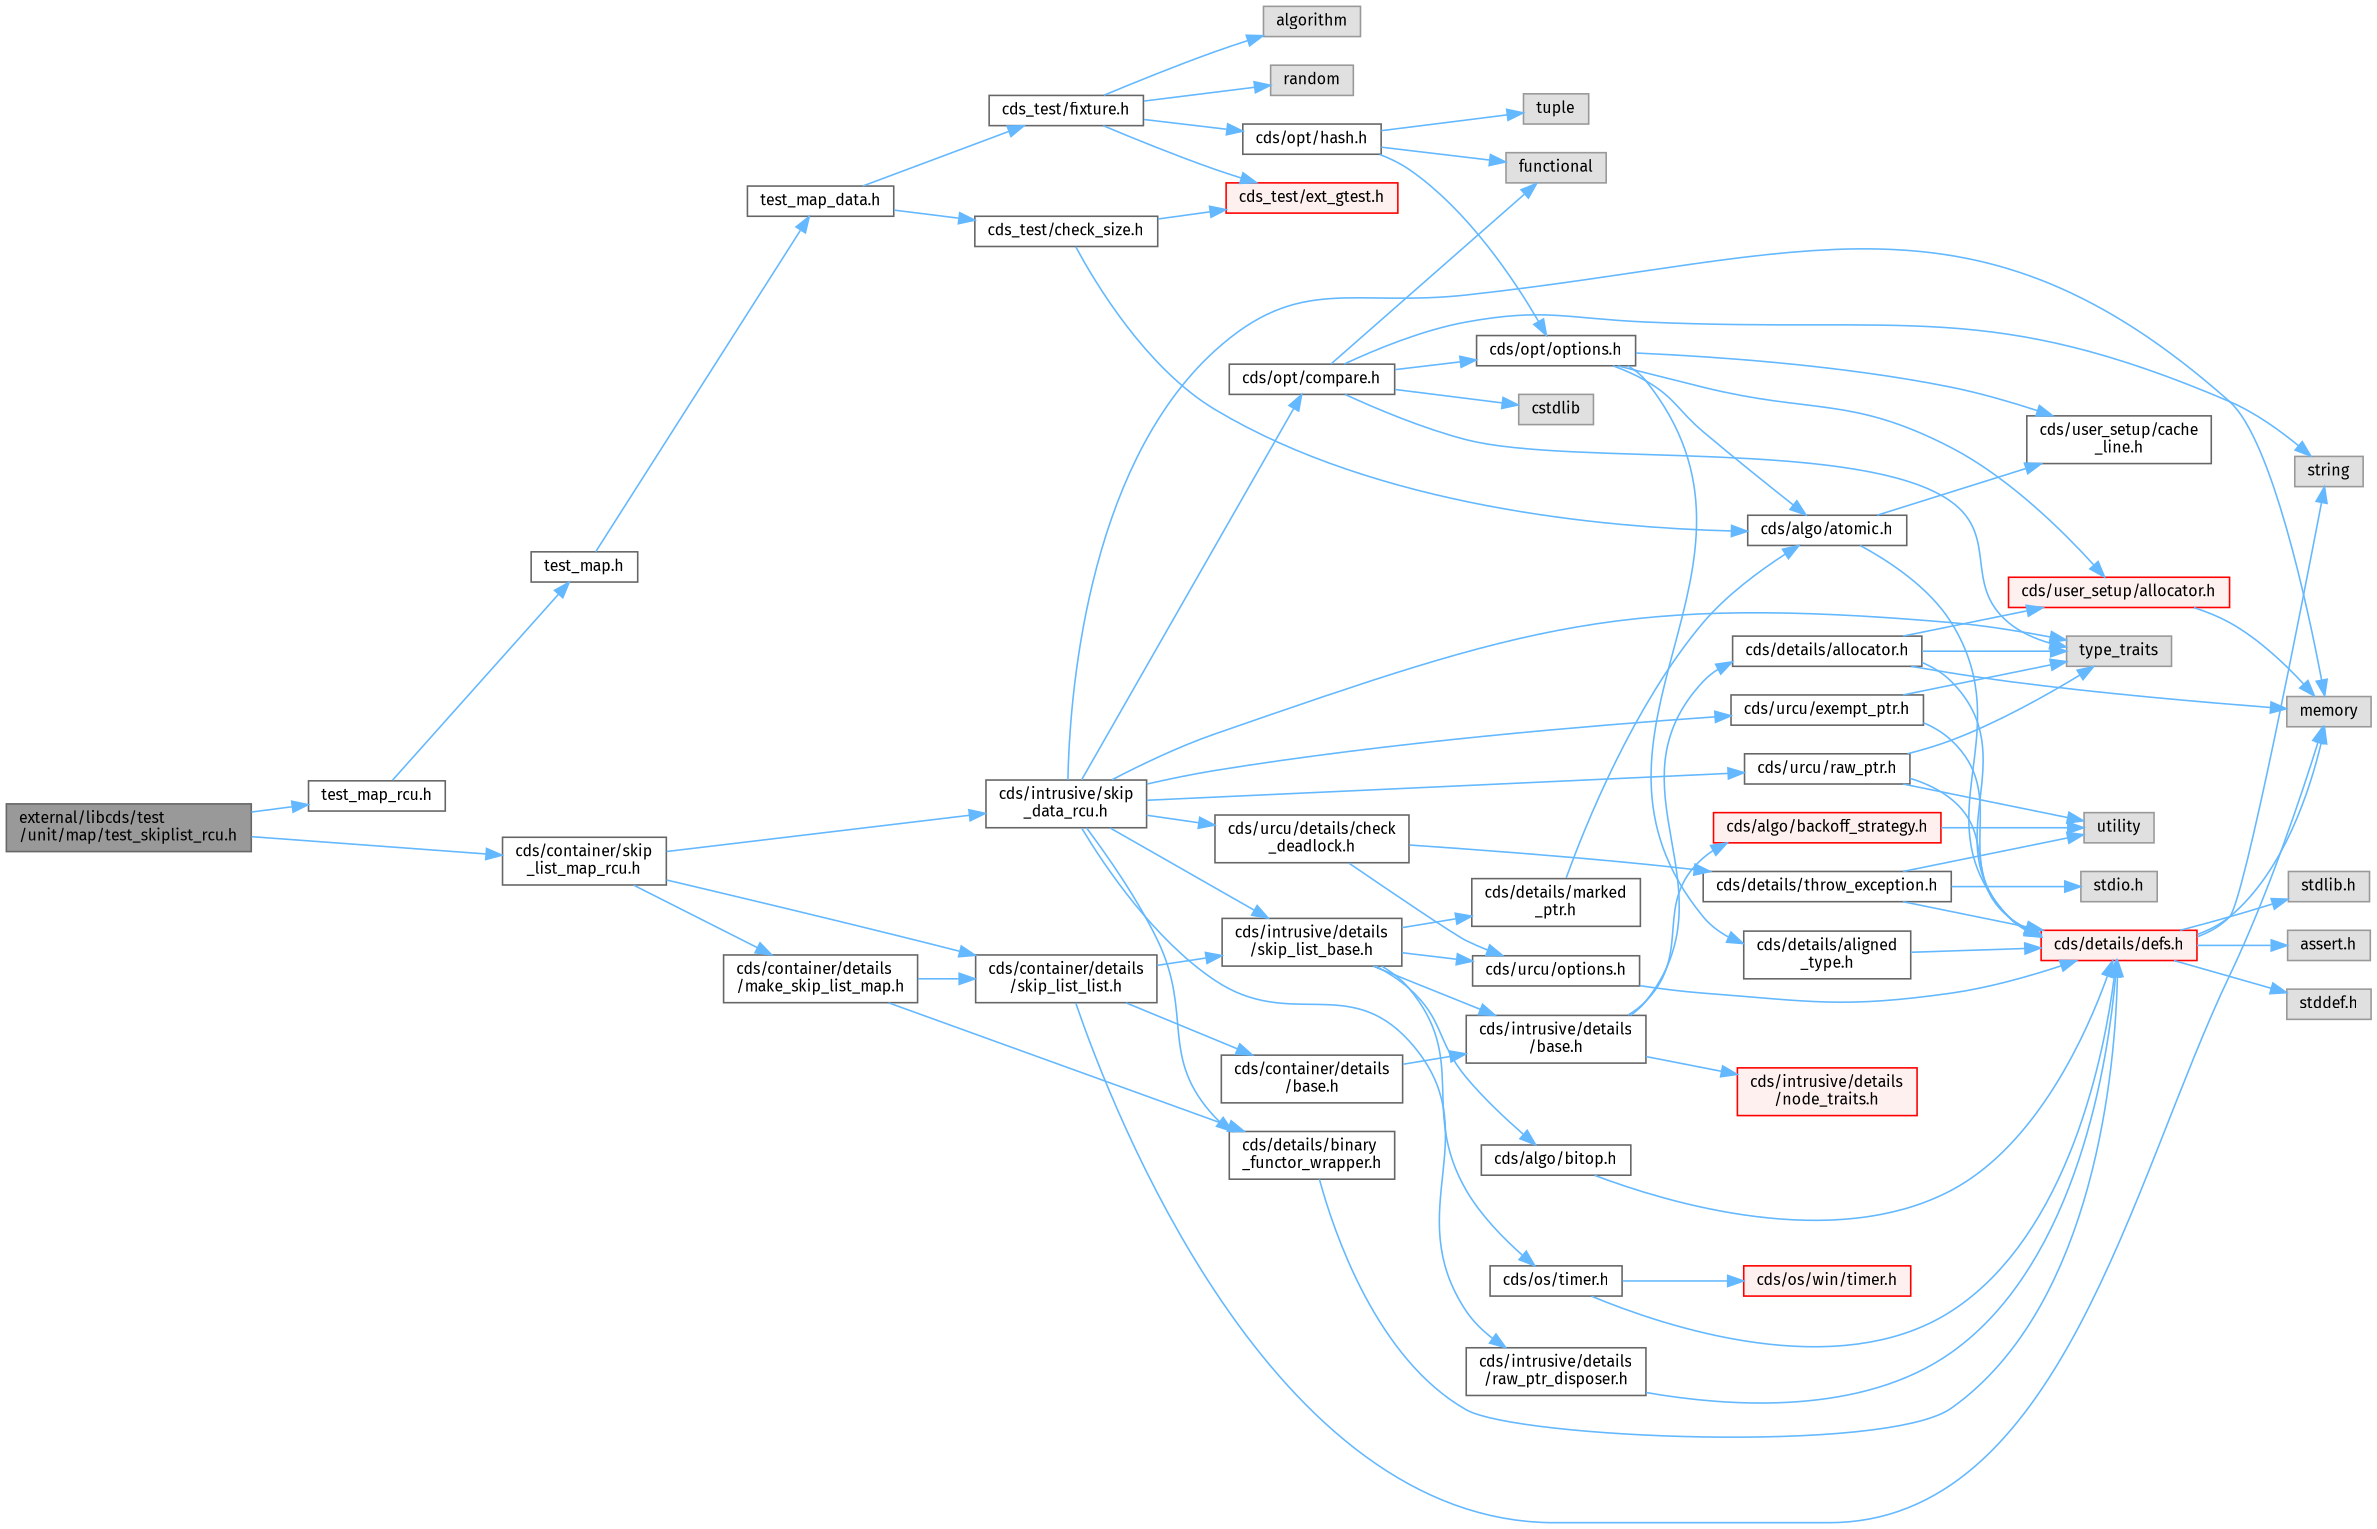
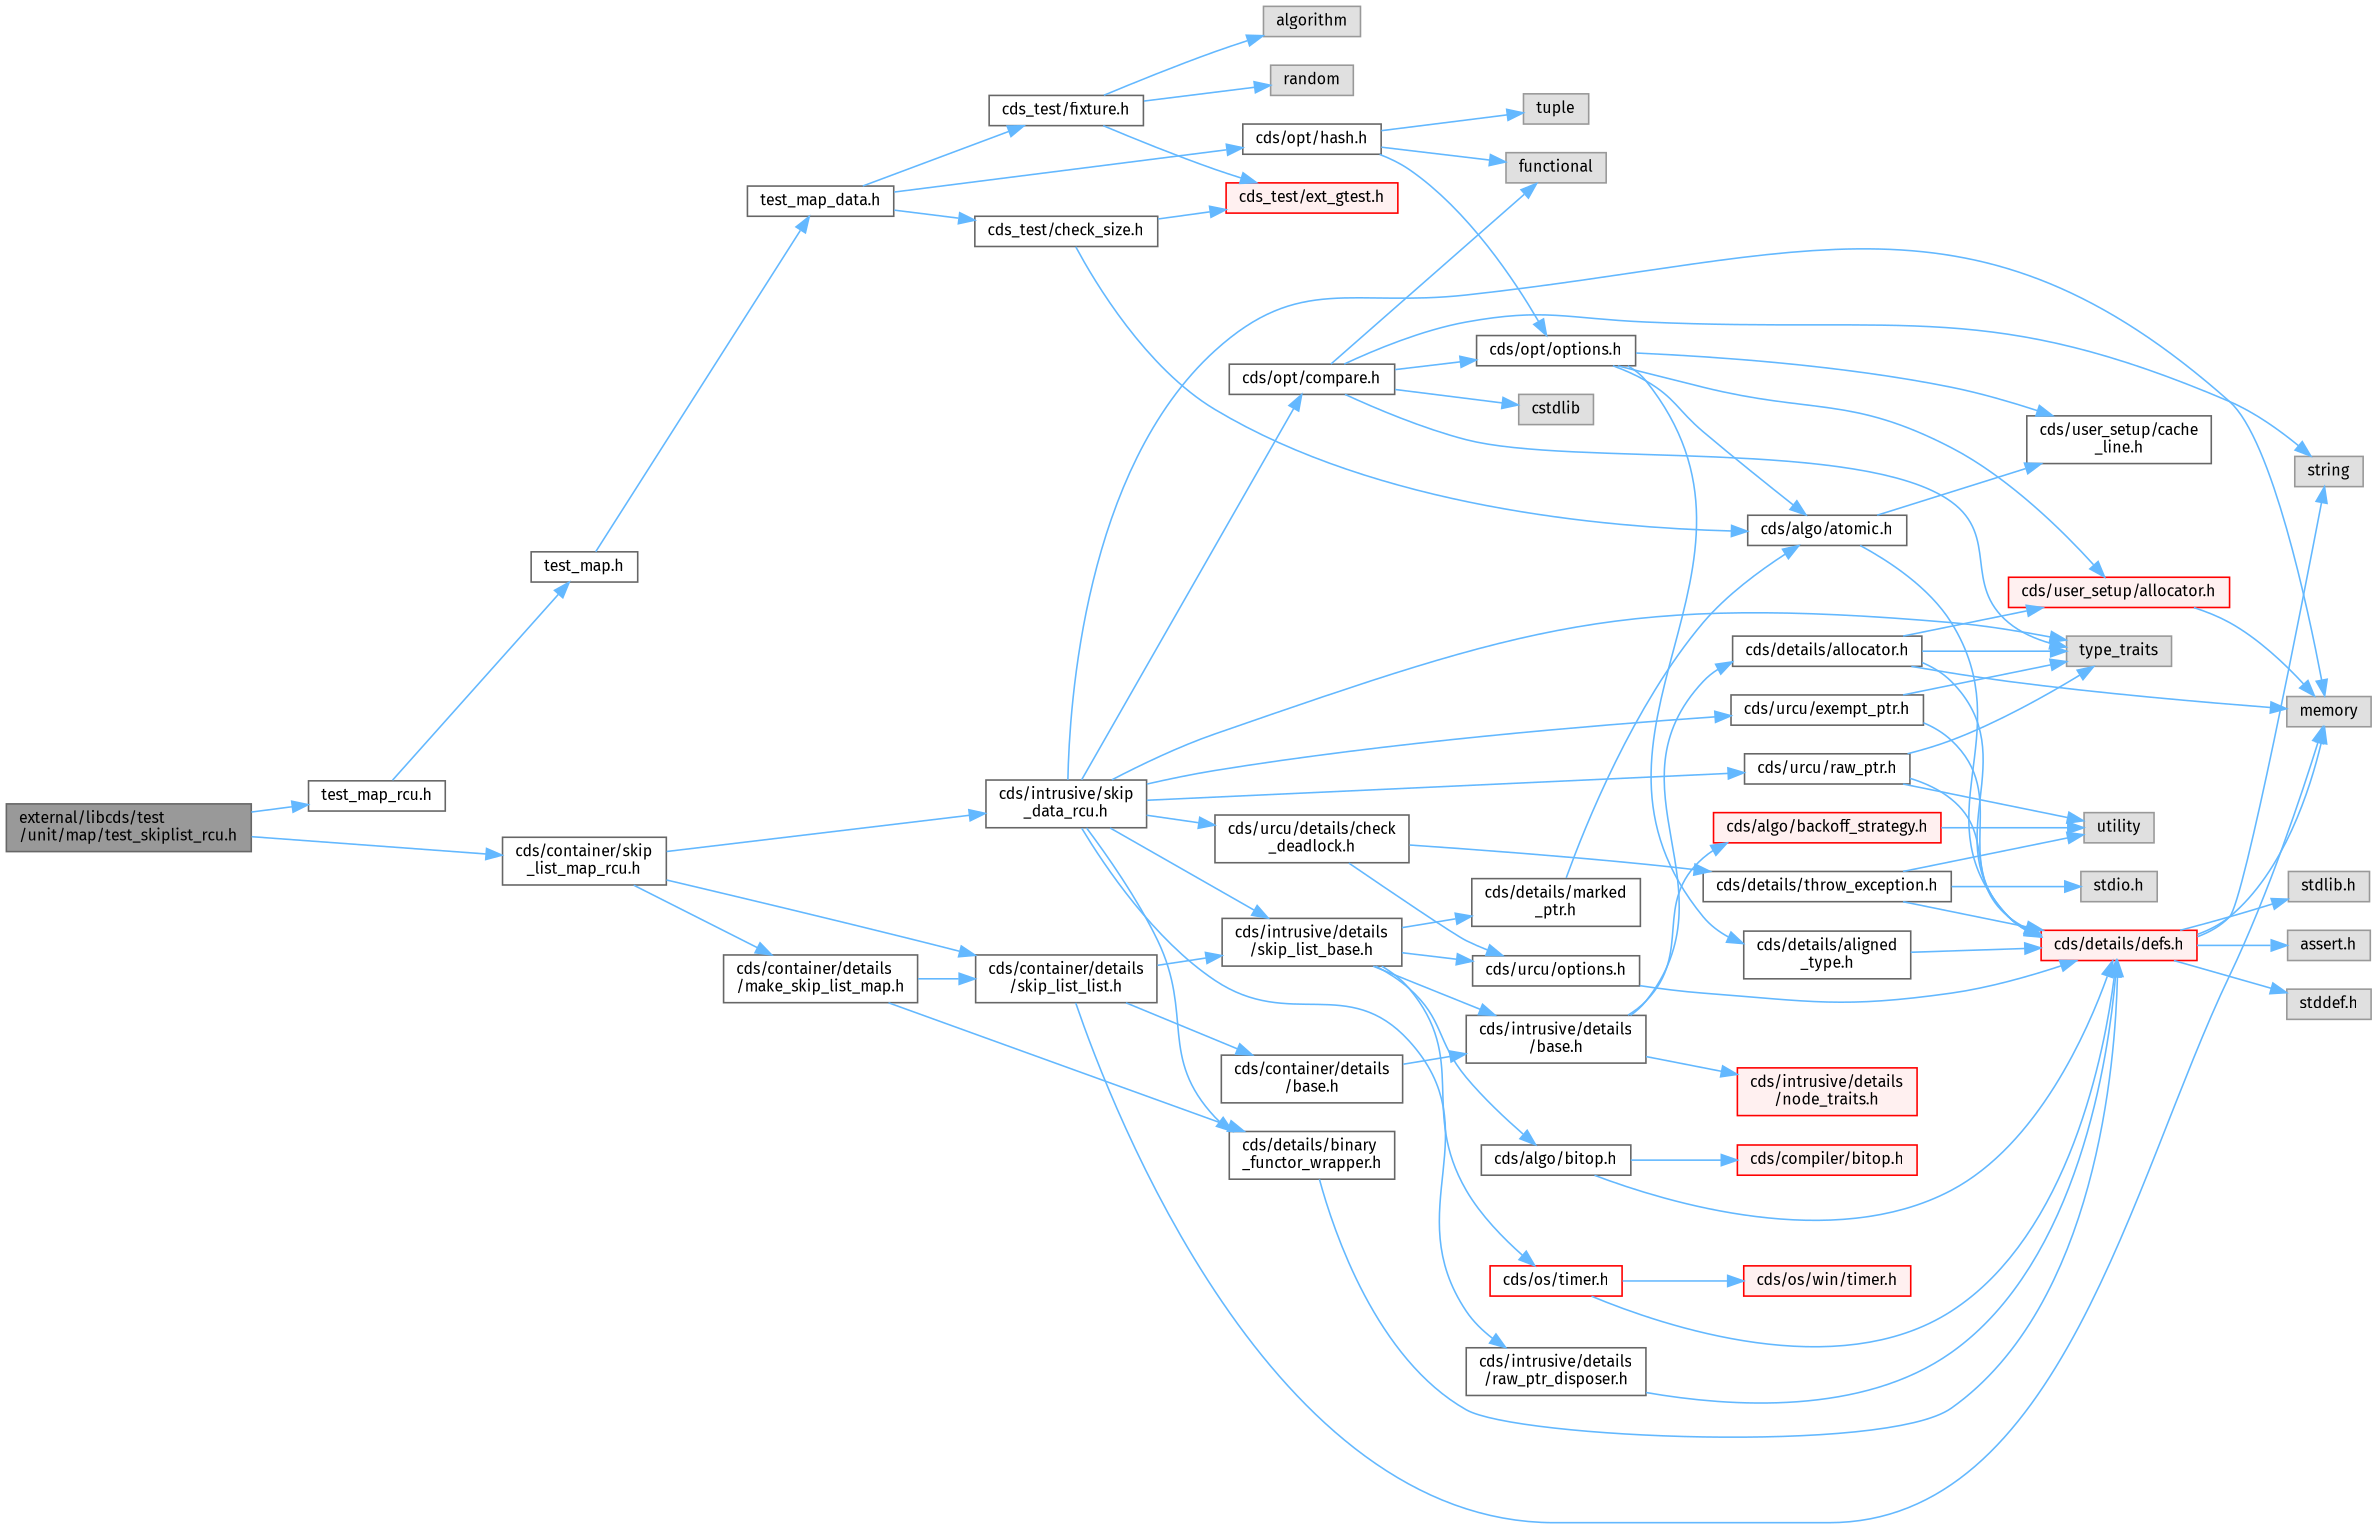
edge "cds_test/fixture.h" -> "cds/opt/hash.h": now "test_map_data.h" -> "cds/opt/hash.h"
node "cds/compiler/bitop.h": added
node "cds/os/timer.h": color grey40 -> red
